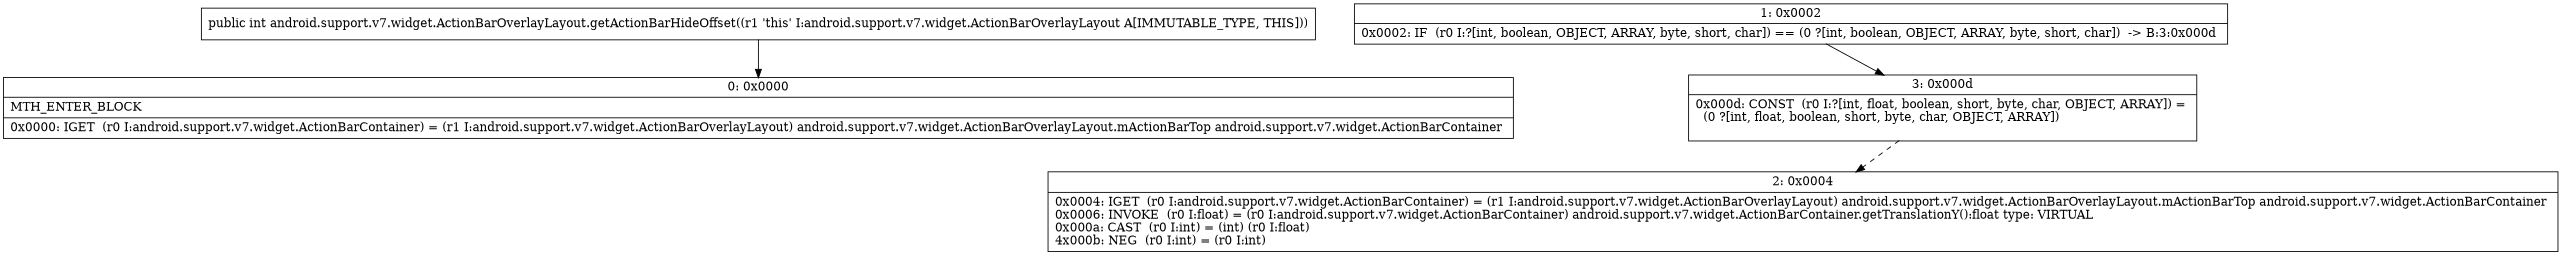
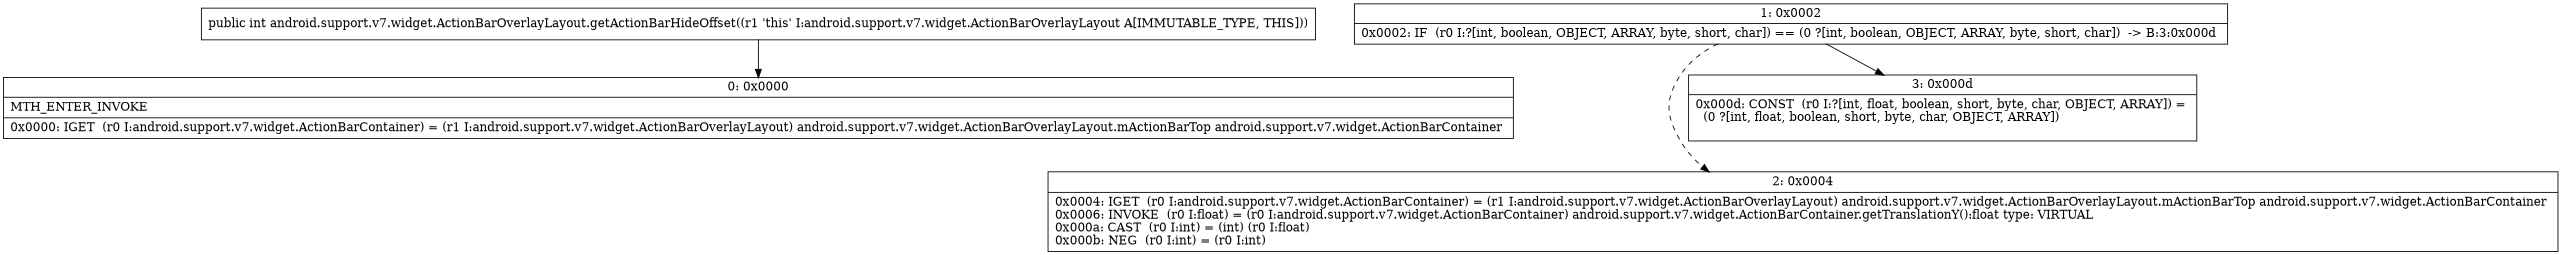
node "0: 0x0000": text "MTH_ENTER_BLOCK" -> "MTH_ENTER_INVOKE"
edge "3: 0x000d" -> "2: 0x0004": now "1: 0x0002" -> "2: 0x0004"
node "2: 0x0004": text "4x000b: NEG  (r0 I:int) = (r0 I:int)" -> "0x000b: NEG  (r0 I:int) = (r0 I:int)"
